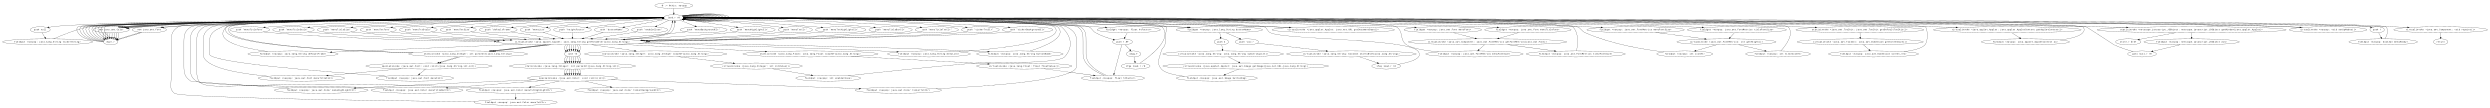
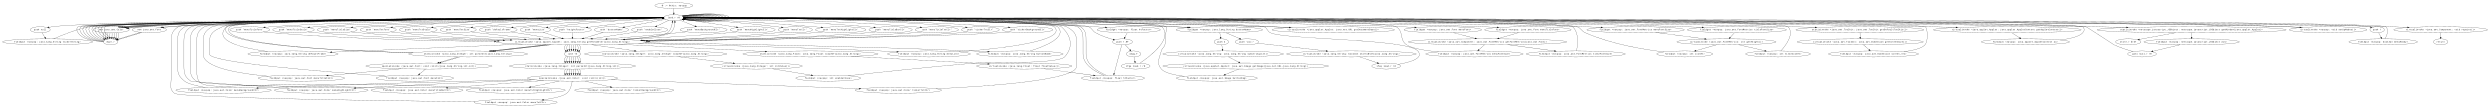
node "fieldput <navpop: java.awt.Color menuBackgroundClr>": added
edge "fieldput <navpop: java.awt.Color menuTxtHighlightClr>" -> "fieldput <navpop: java.awt.Color menuTxtClr>": now "specialinvoke <java.awt.Color: void <init>(int)>" -> "fieldput <navpop: java.awt.Color menuTxtClr>"
